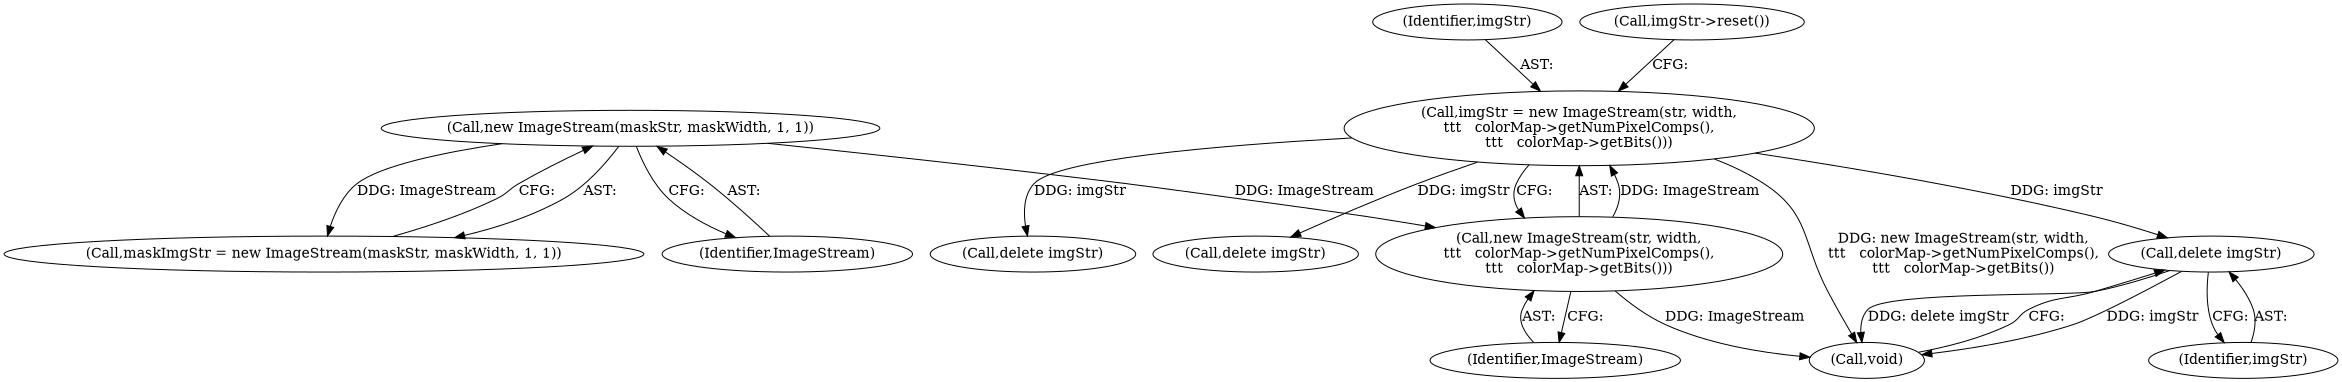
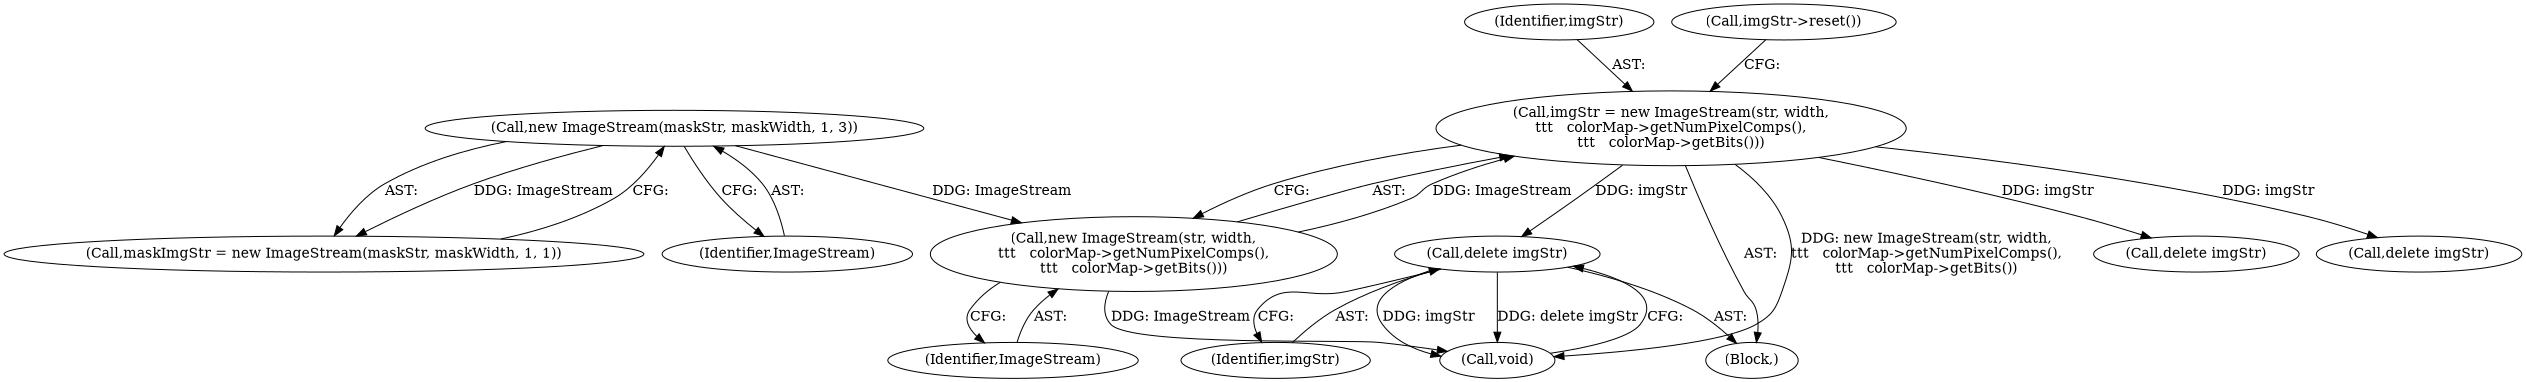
node "(Call,new ImageStream(maskStr, maskWidth, 1, 1))": label "(Call,new ImageStream(maskStr, maskWidth, 1, 1))" -> "(Call,new ImageStream(maskStr, maskWidth, 1, 3))"
node "(Block,)": added
